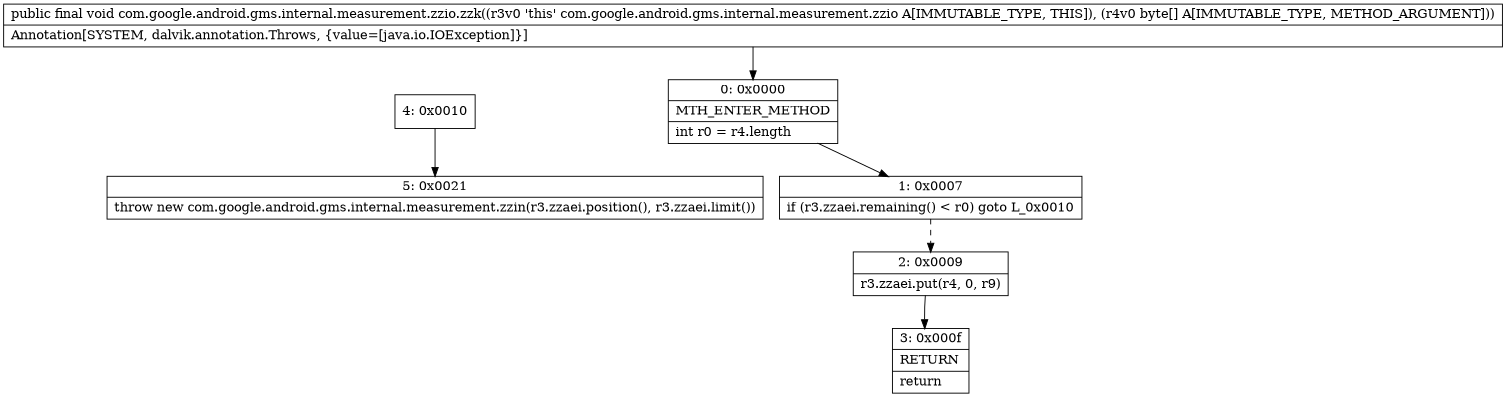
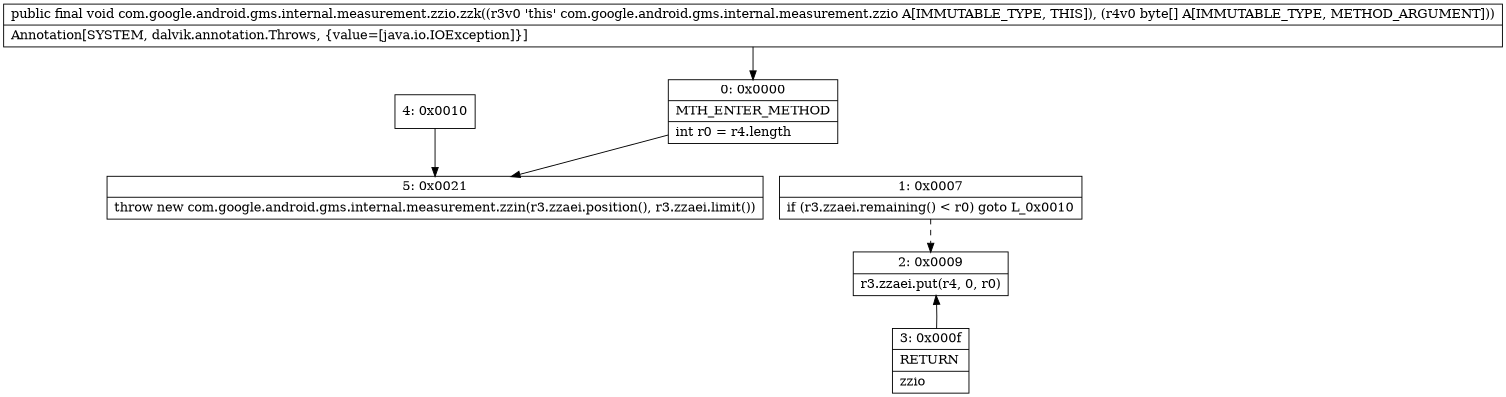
edge "0: 0x0000" -> "1: 0x0007": now "0: 0x0000" -> "5: 0x0021"
node "2: 0x0009": text "r3.zzaei.put(r4, 0, r9)" -> "r3.zzaei.put(r4, 0, r0)"
edge "2: 0x0009" -> "3: 0x000f": reversed
node "3: 0x000f": text "return" -> "zzio"
